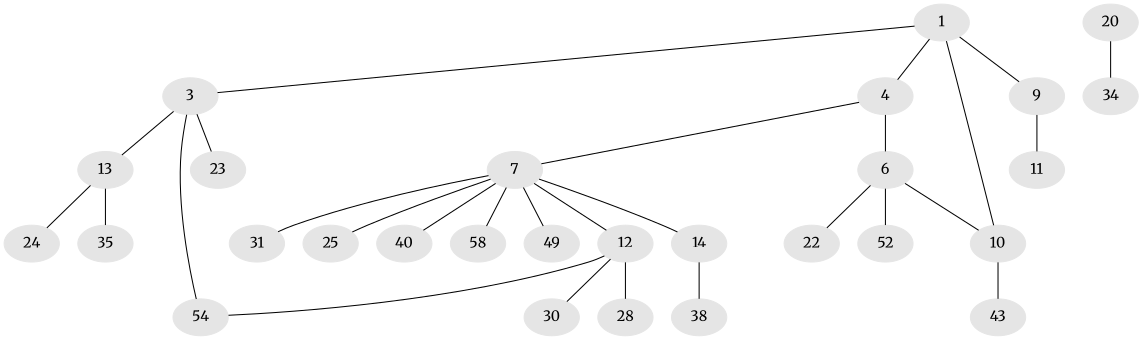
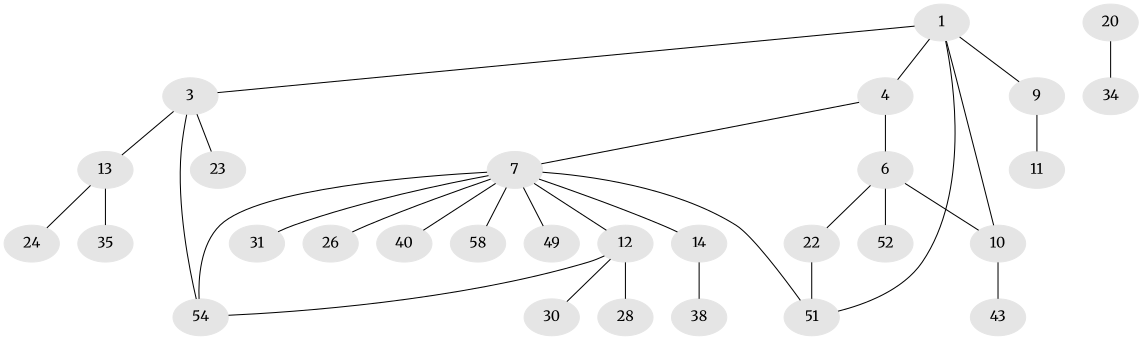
edge "7" -- "54": added
node "25": label "25" -> "26"
node "51": added
